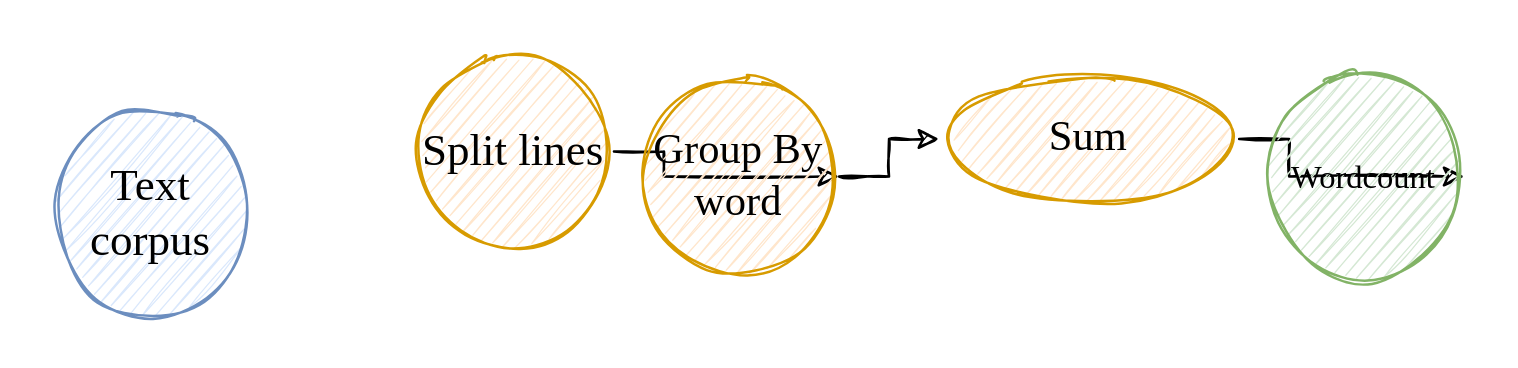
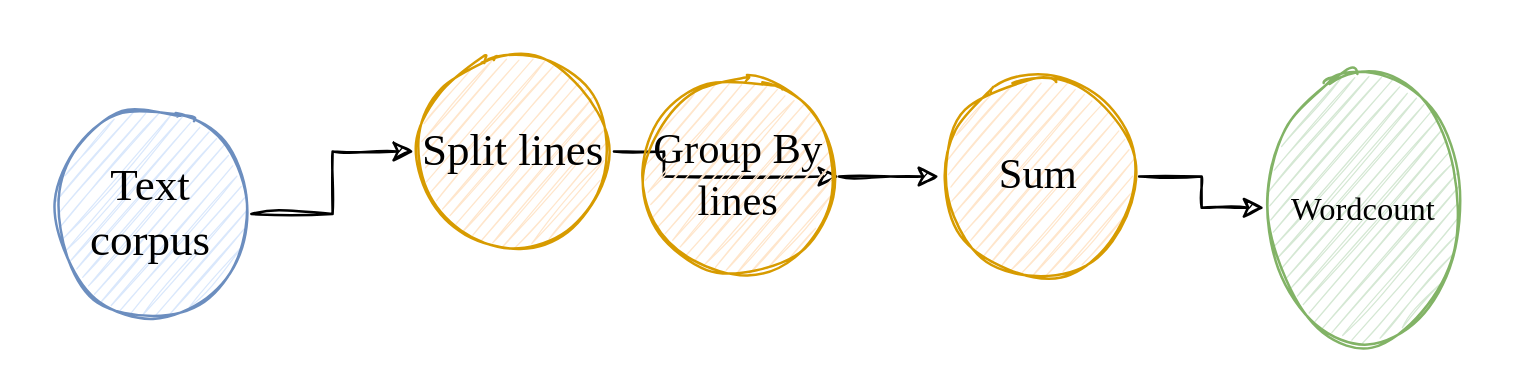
node "Sum": size 300x125 -> 200x200
node "Group By word": label "Group By word" -> "Group By lines"
node "Wordcount": size 200x200 -> 200x263
edge "Text corpus" -> "Split lines": added
